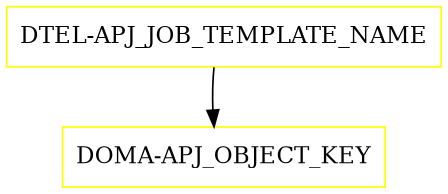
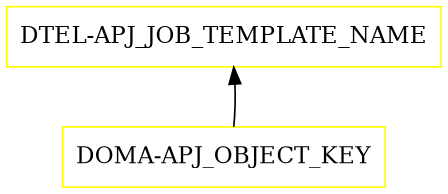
edge "DTEL-APJ_JOB_TEMPLATE_NAME" -> "DOMA-APJ_OBJECT_KEY": reversed
